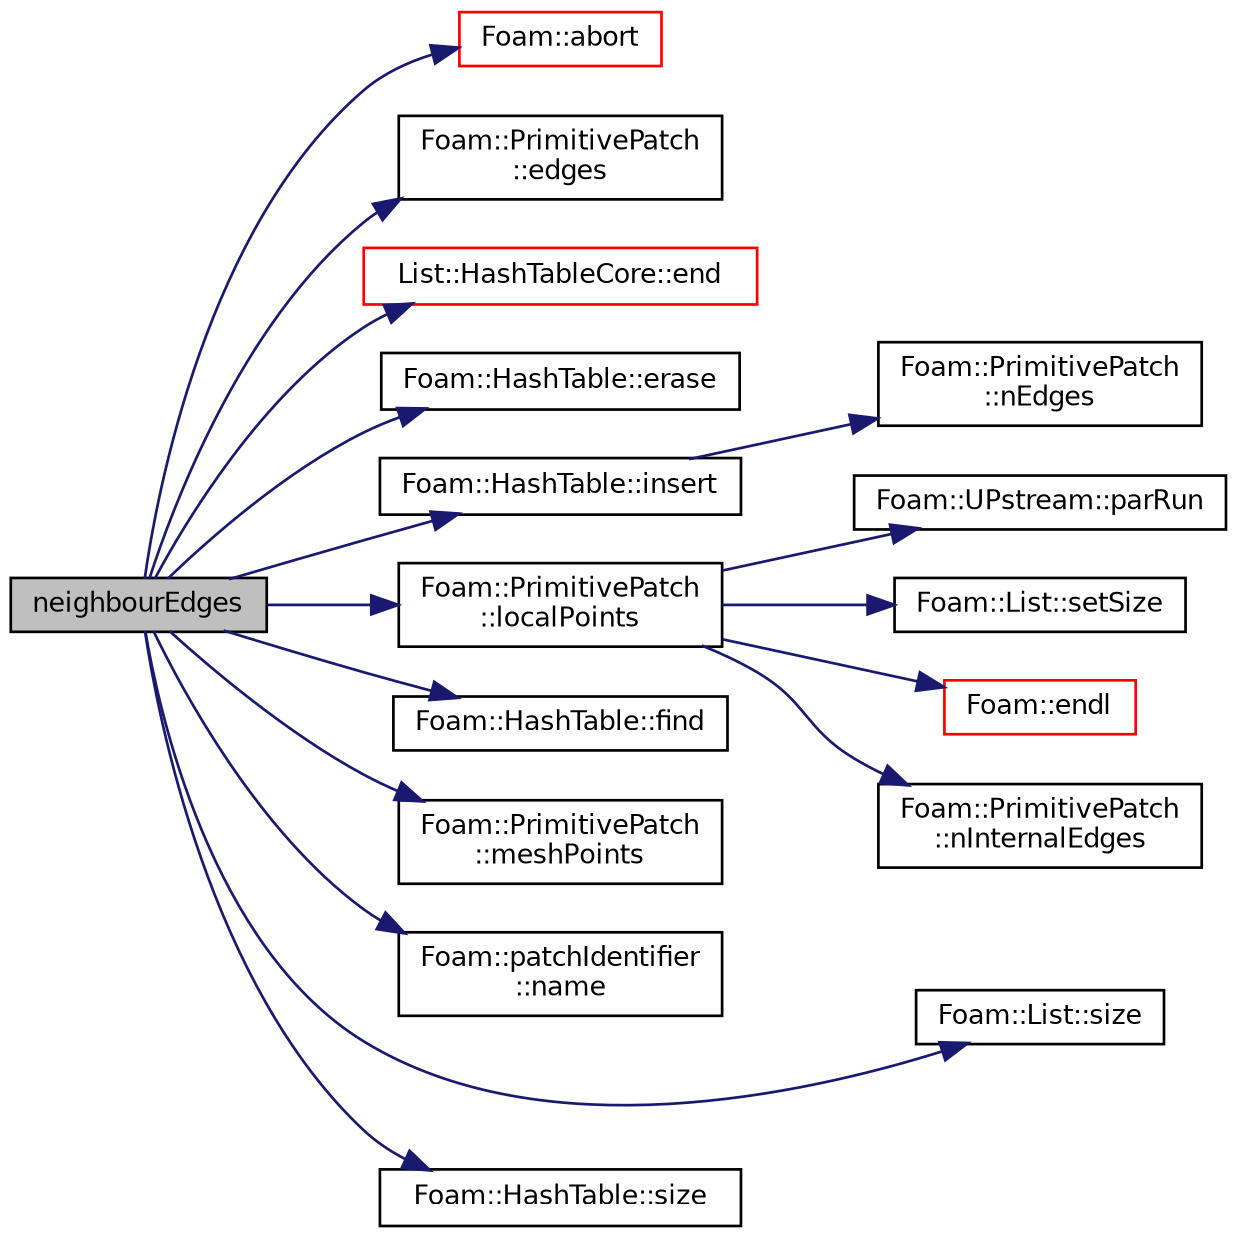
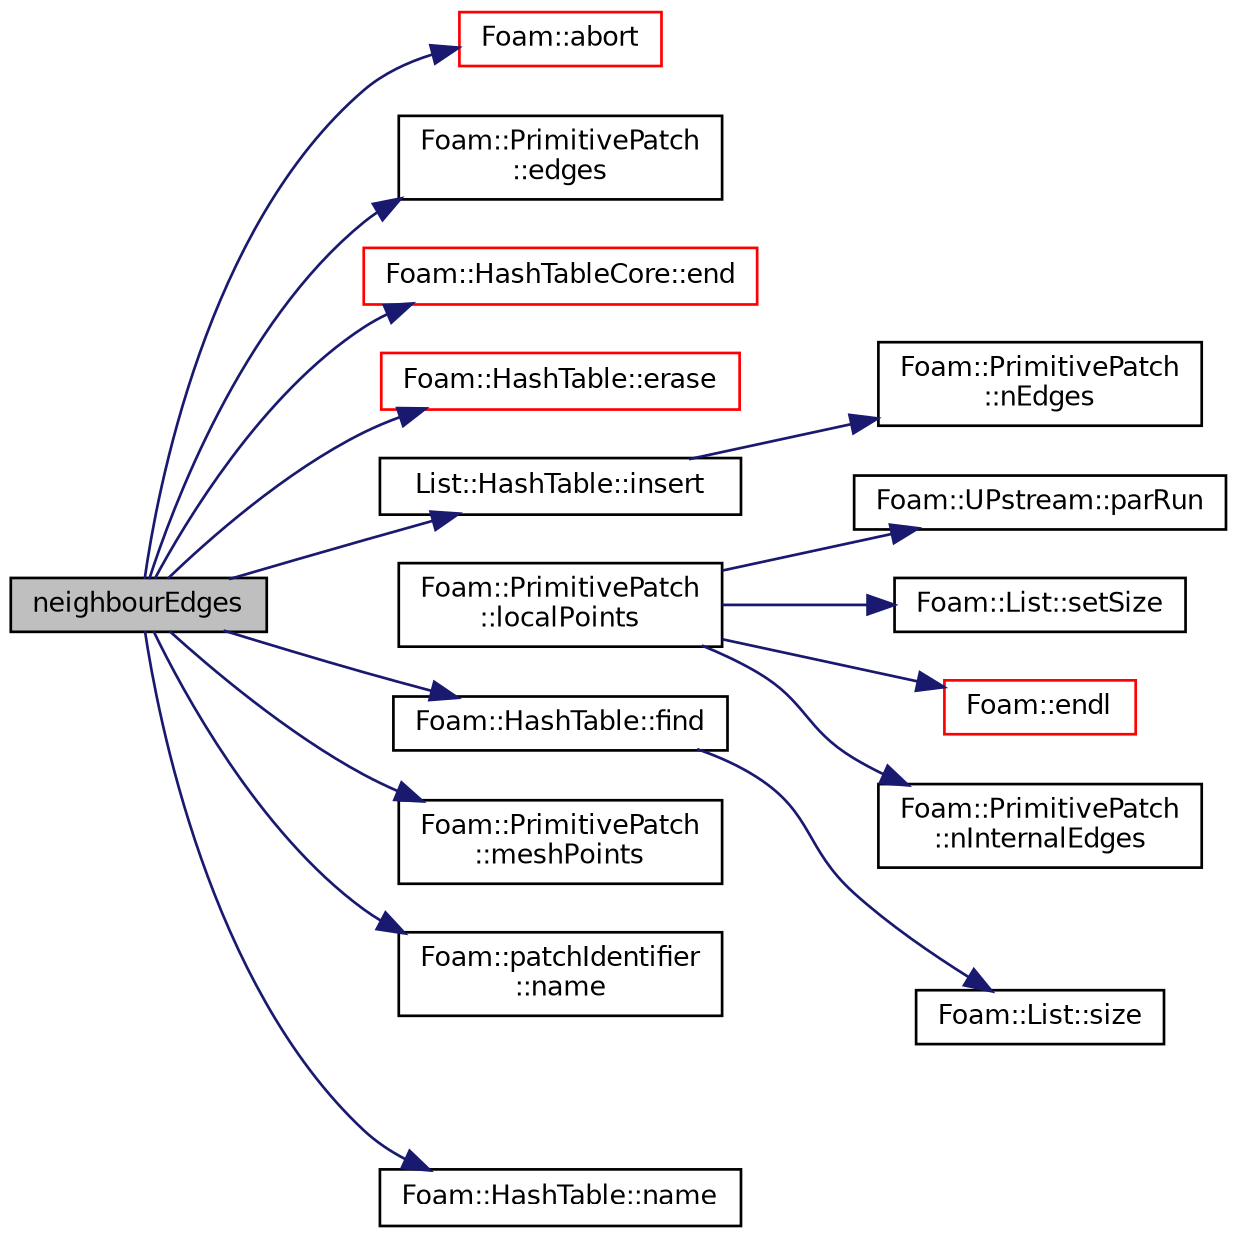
node "List::HashTableCore::end": label "List::HashTableCore::end" -> "Foam::HashTableCore::end"
node "Foam::HashTable::erase": color black -> red
node "Foam::HashTable::insert": label "Foam::HashTable::insert" -> "List::HashTable::insert"
edge "neighbourEdges" -> "Foam::PrimitivePatch ::localPoints": removed
edge "neighbourEdges" -> "Foam::List::size": now "Foam::HashTable::find" -> "Foam::List::size"
node "Foam::HashTable::size": label "Foam::HashTable::size" -> "Foam::HashTable::name"
